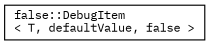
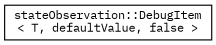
node "false::DebugItem < T, defaultValue, false >": label "false::DebugItem < T, defaultValue, false >" -> "stateObservation::DebugItem < T, defaultValue, false >"
